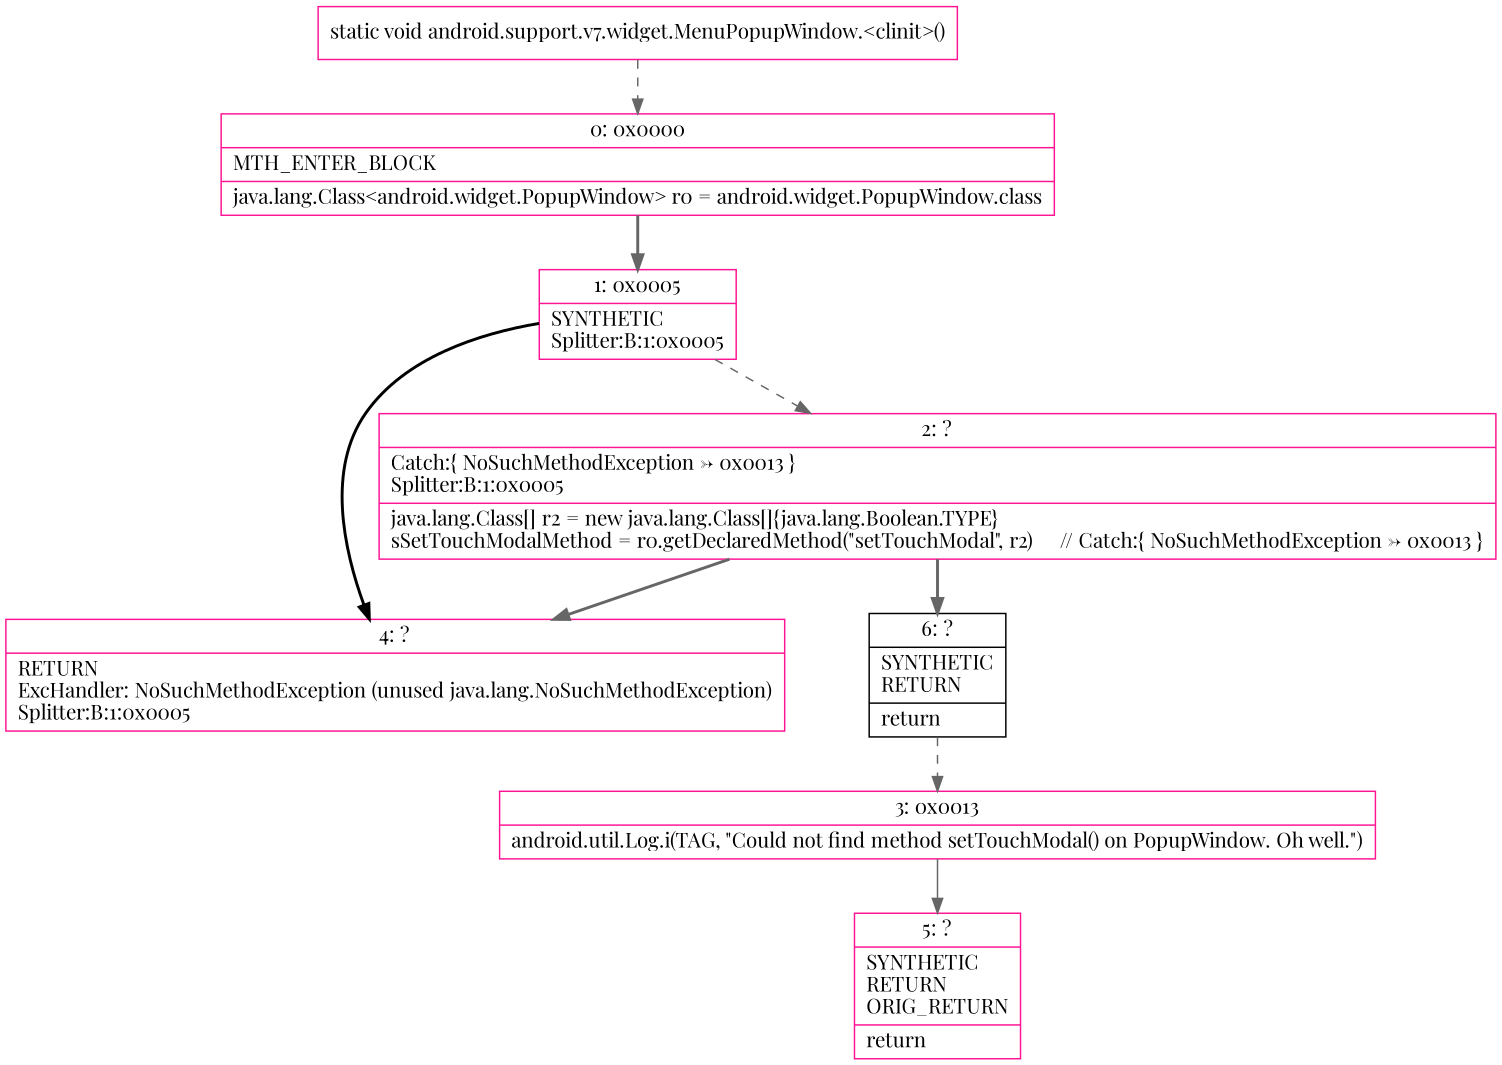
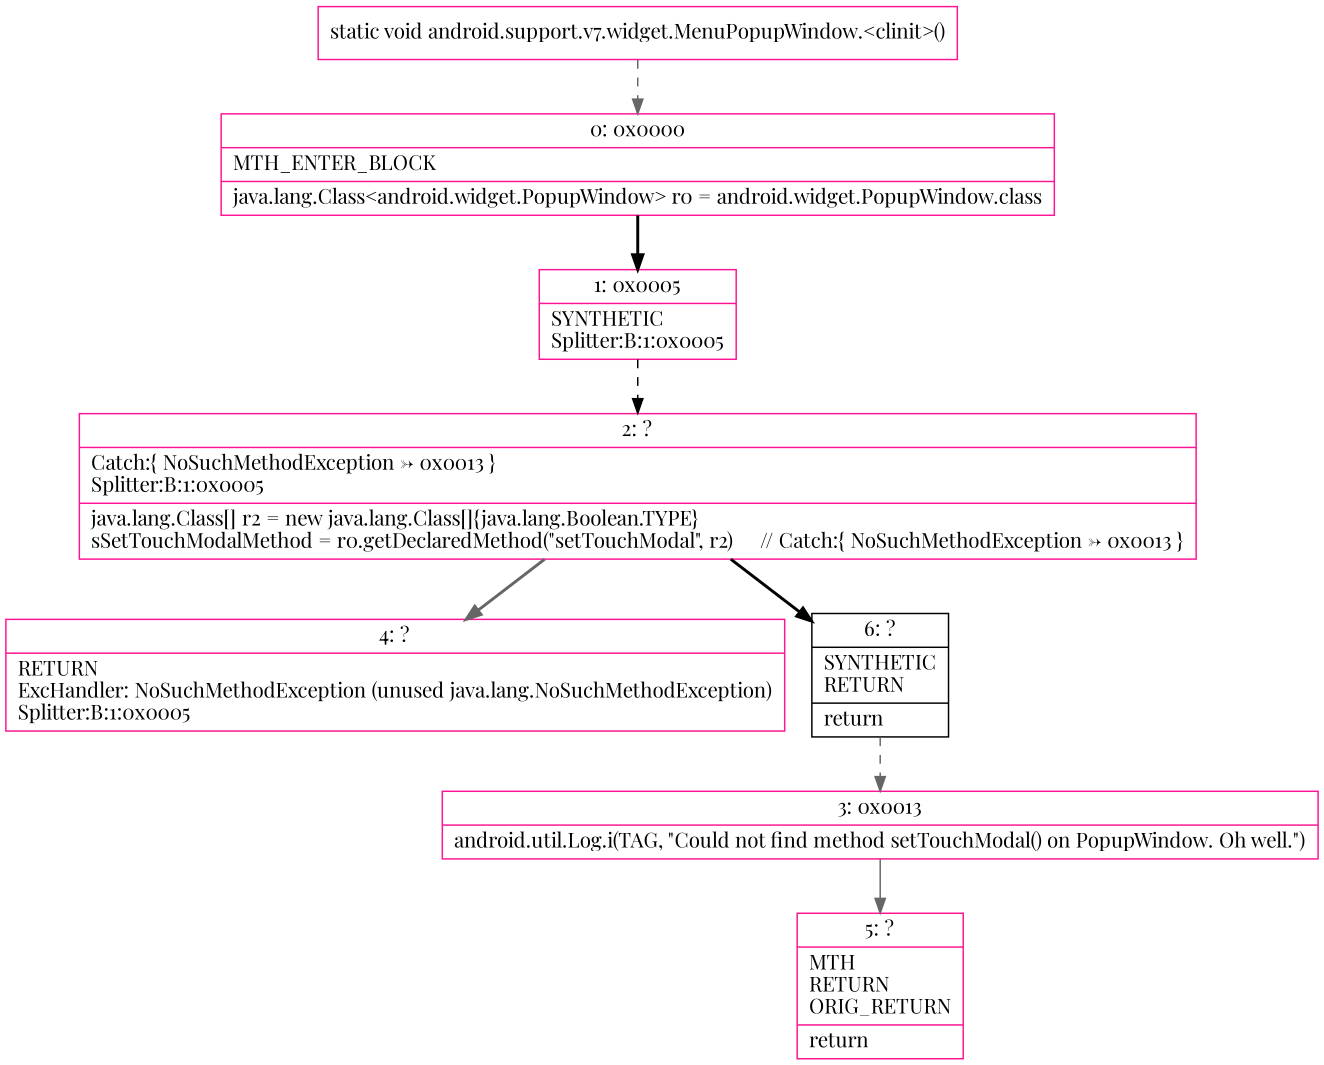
edge "0: 0x0000" -> "1: 0x0005": color gray40 -> black
edge "1: 0x0005" -> "2: ?": color gray40 -> black
edge "1: 0x0005" -> "4: ?": removed
edge "2: ?" -> "6: ?": color gray40 -> black
node "5: ?": text "SYNTHETIC" -> "MTH"
